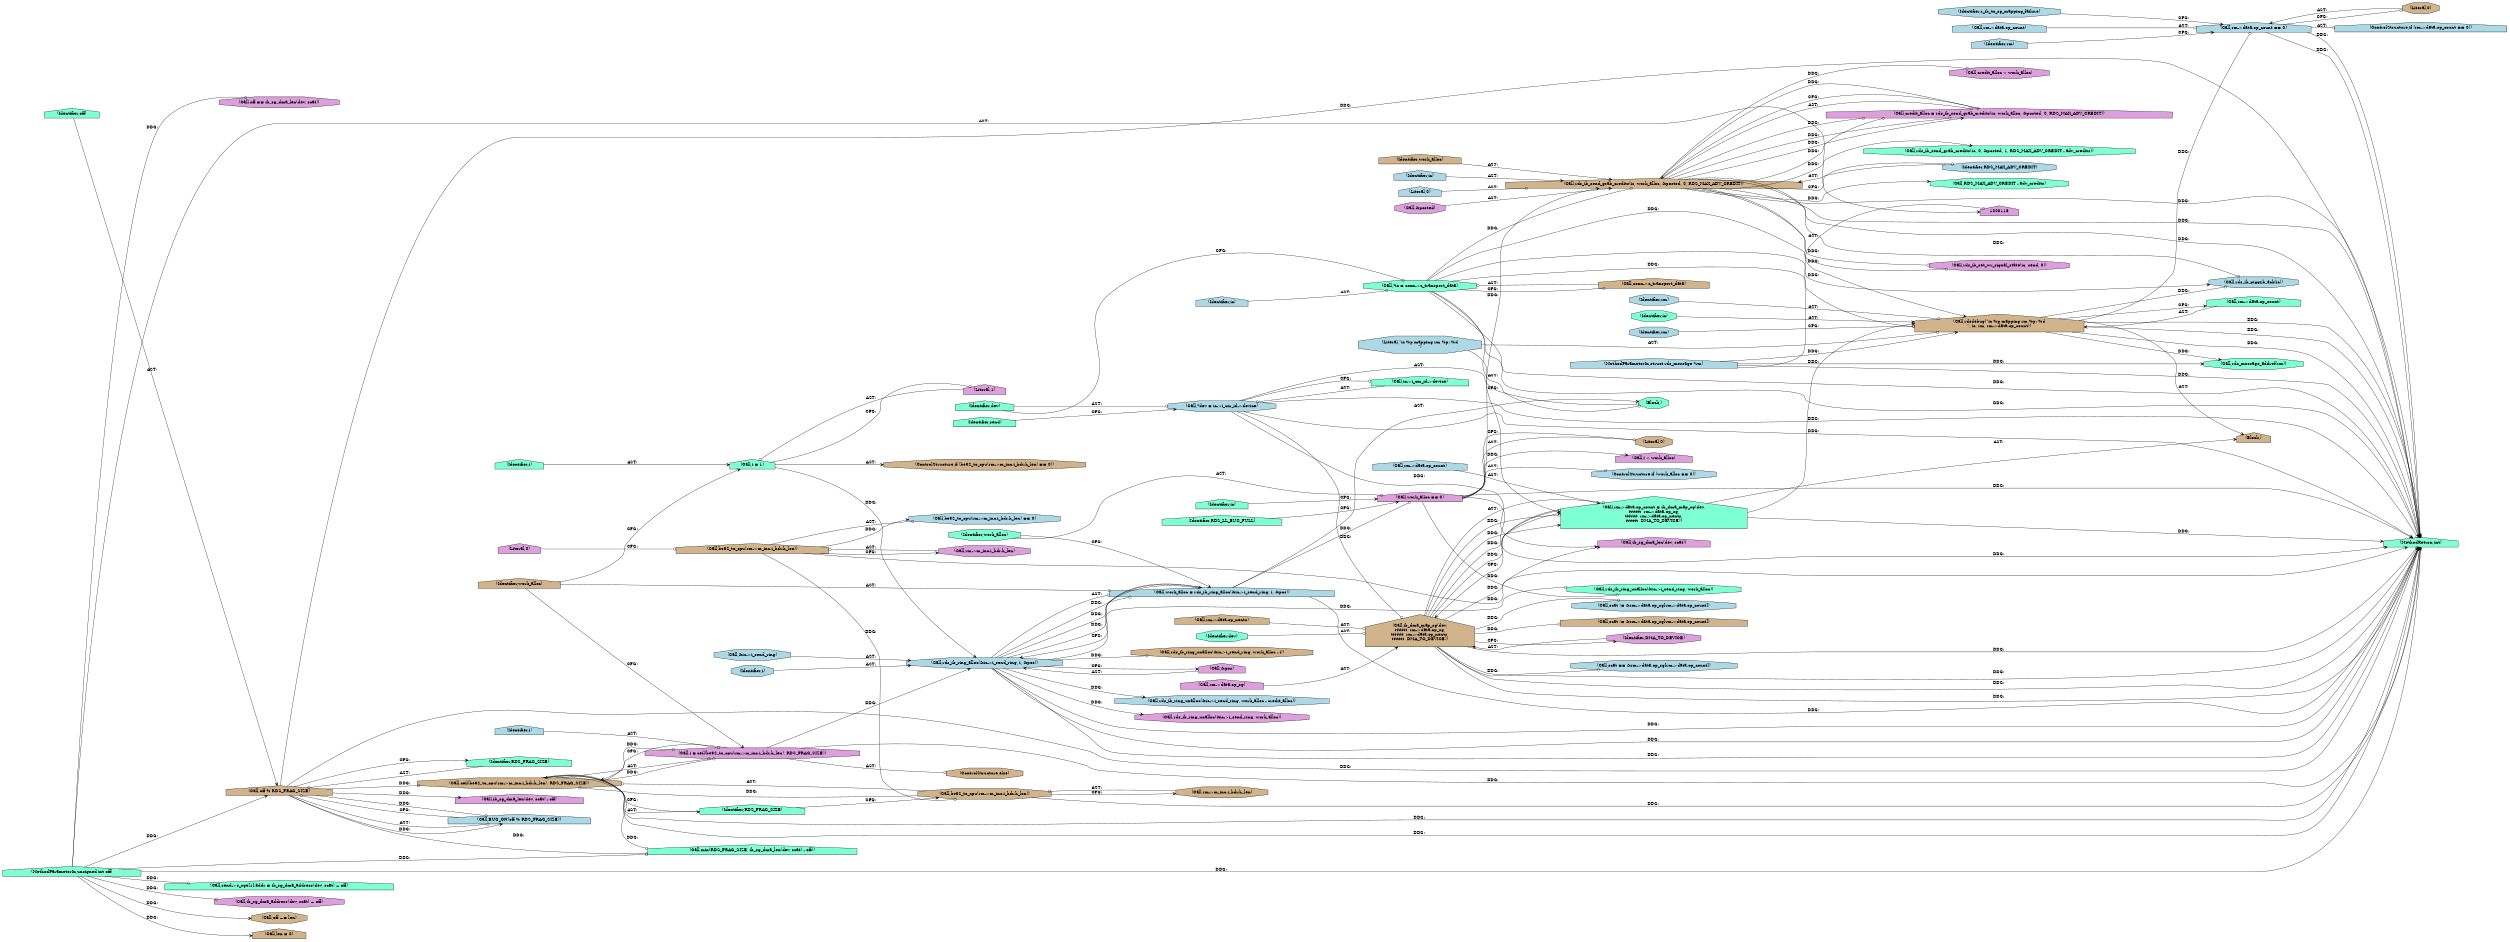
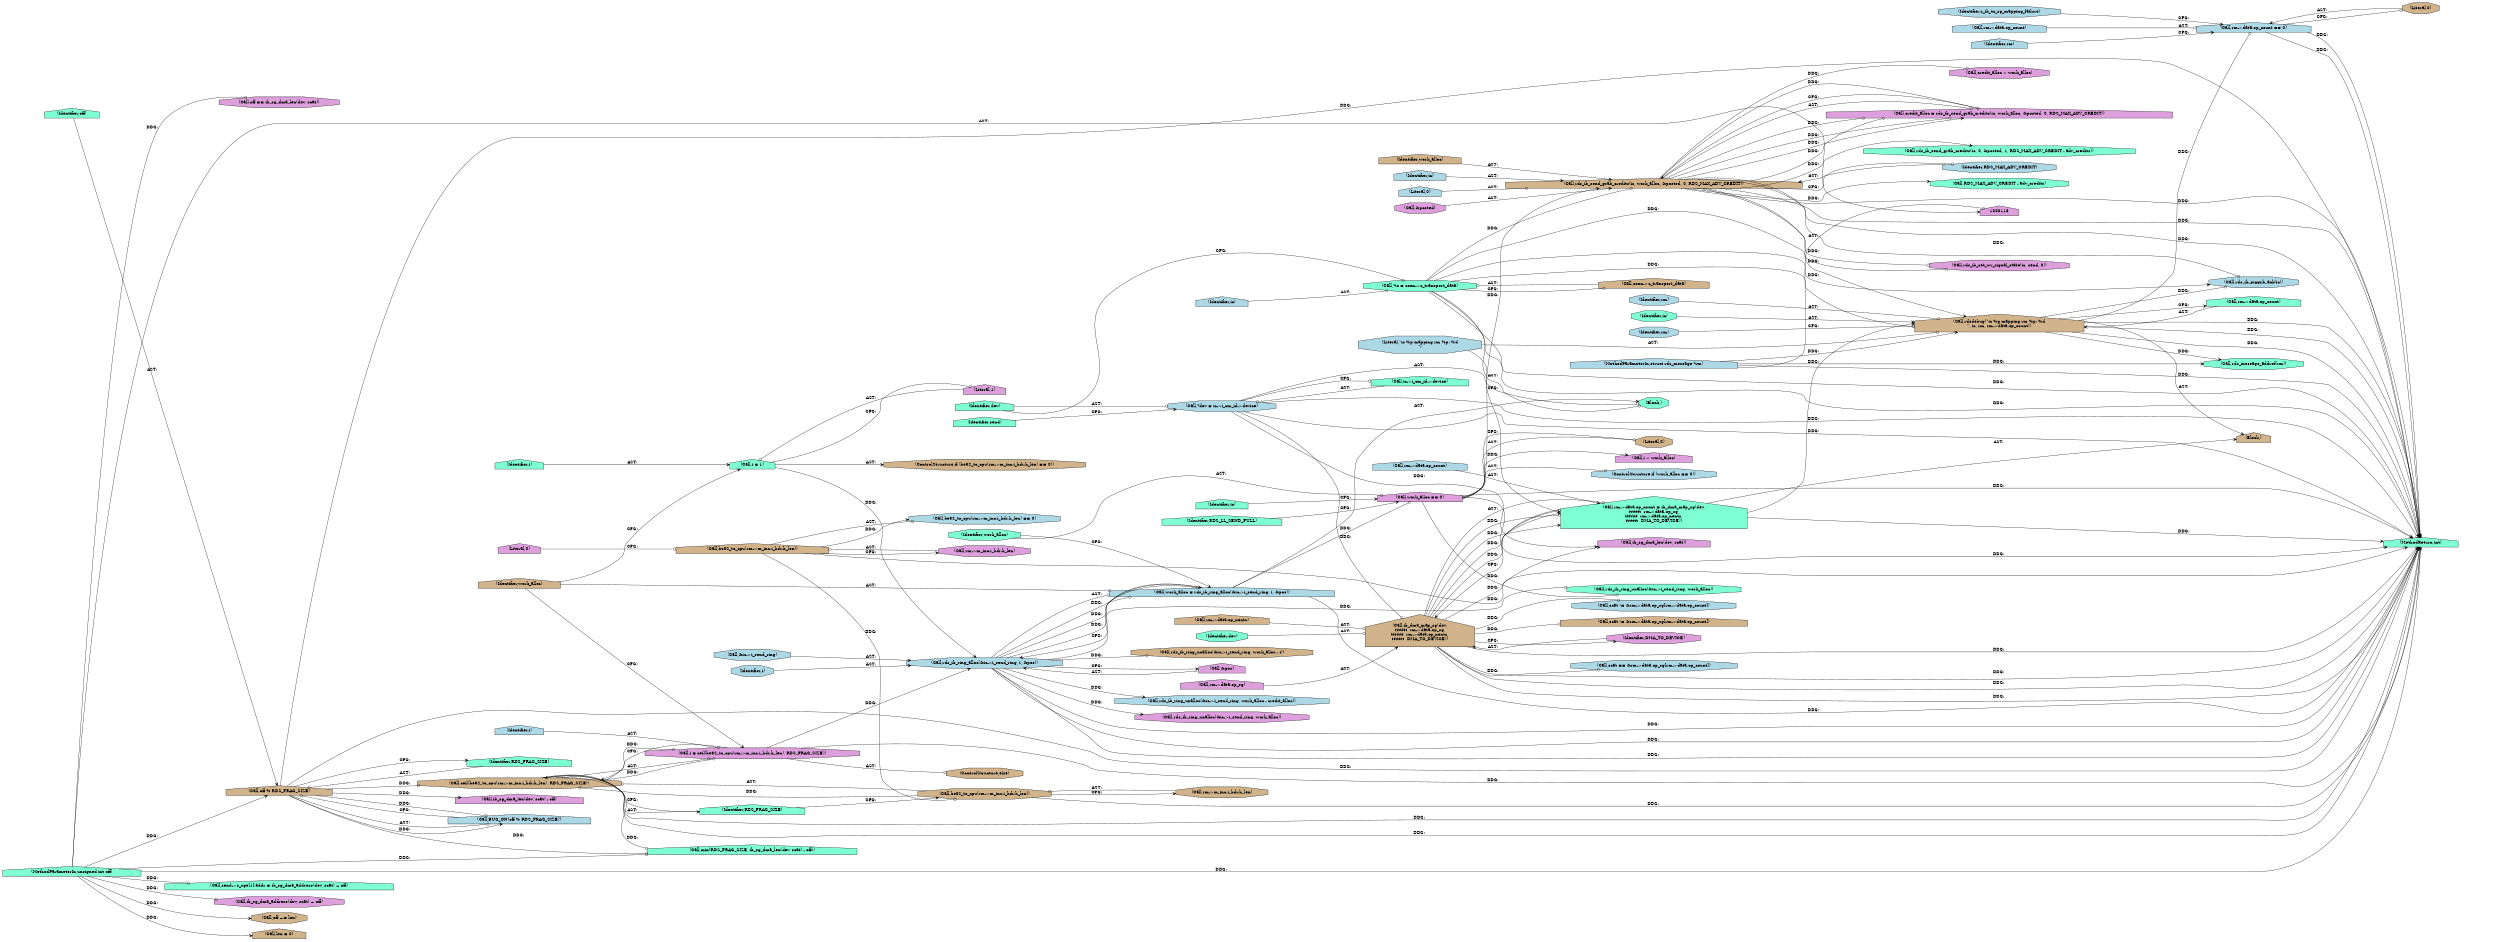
node "(ControlStructure,if (rm->data.op_count == 0))": removed
node "(Identifier,RDS_LL_BUG_FULL)": label "(Identifier,RDS_LL_BUG_FULL)" -> "(Identifier,RDS_LL_SEND_FULL)"
